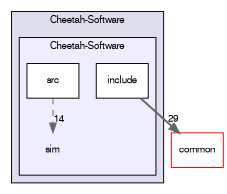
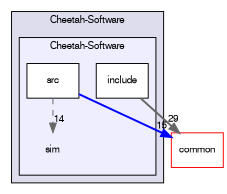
edge "src" -> "common": added
